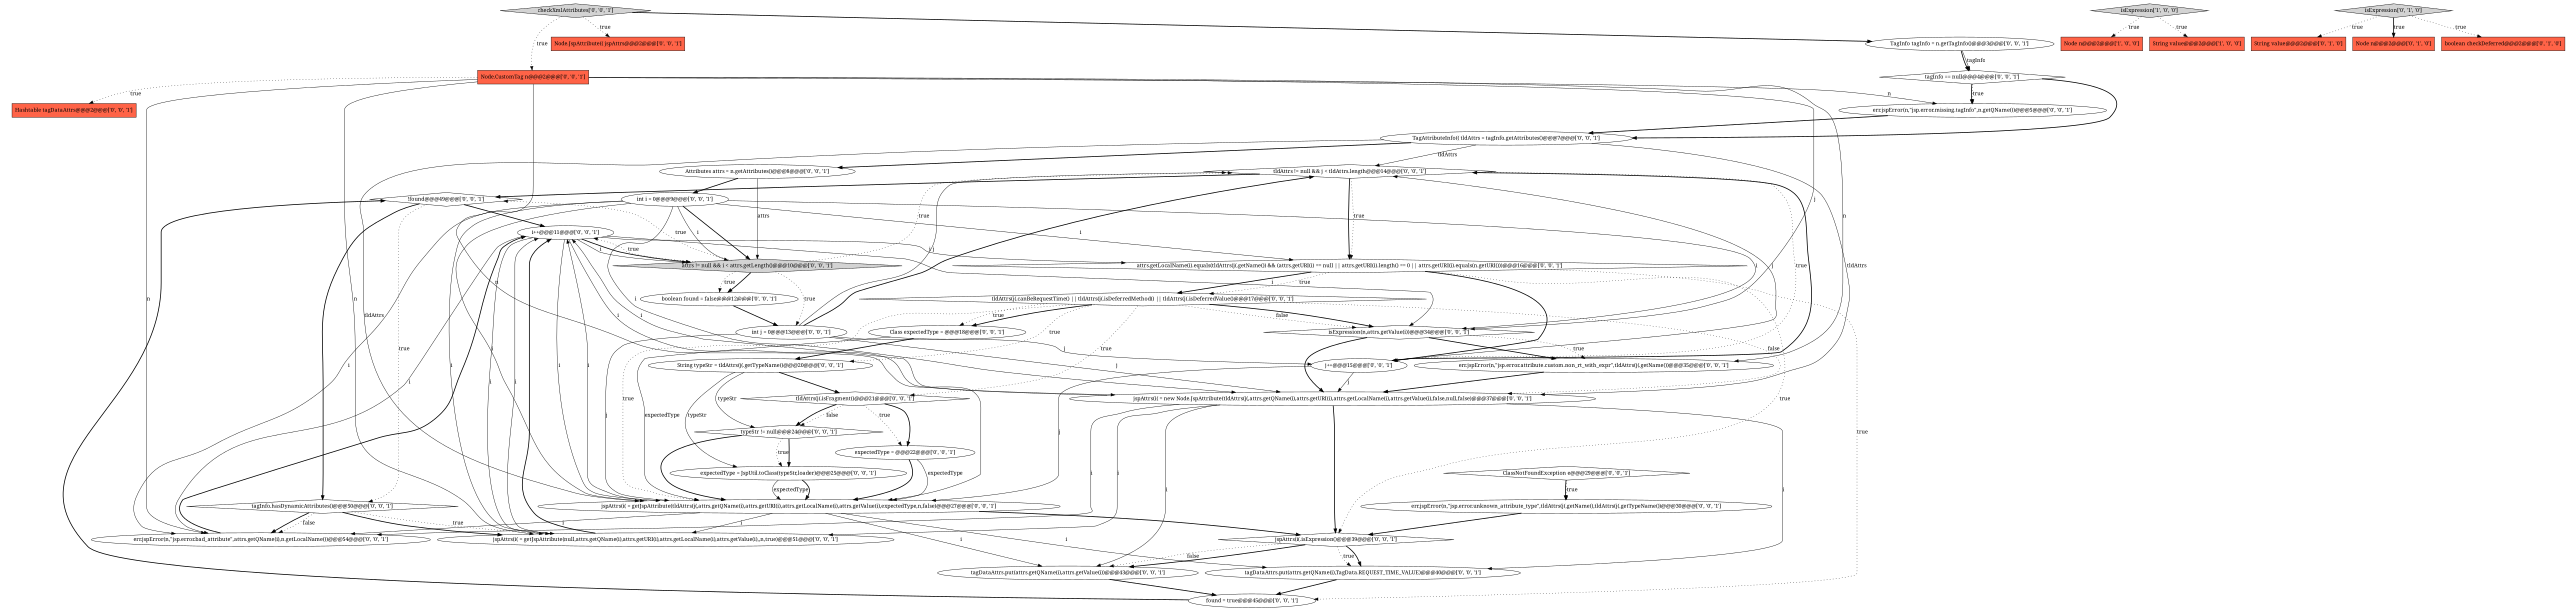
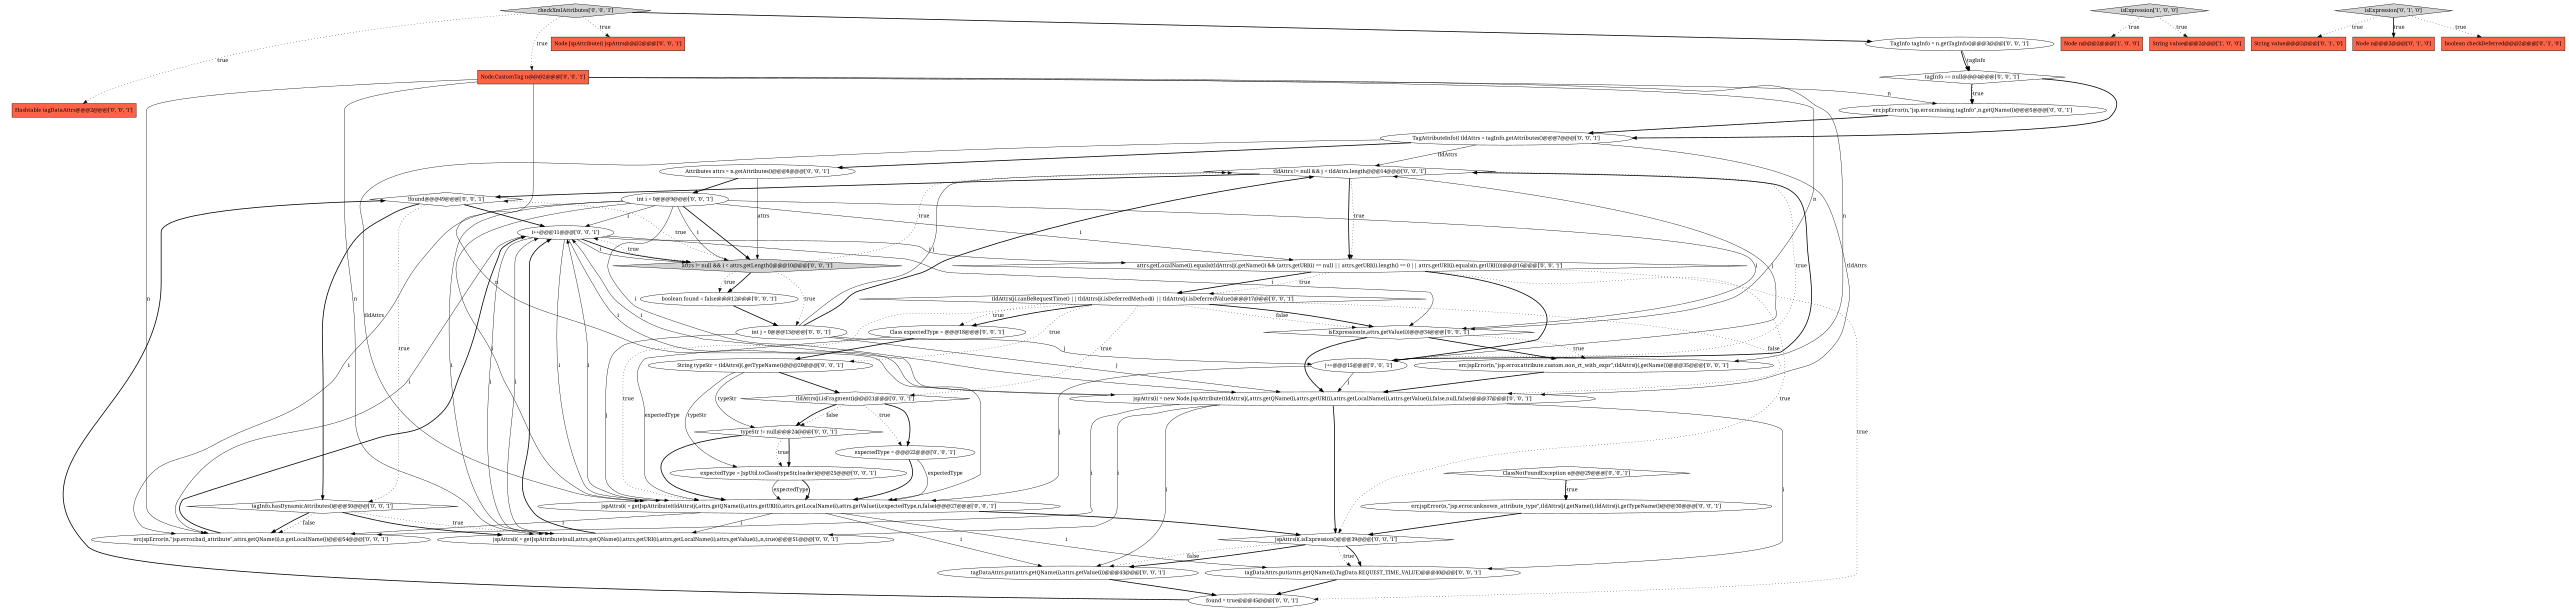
edge "Node.CustomTag n@@@2@@@['0', '0', '1']" -> "Hashtable tagDataAttrs@@@2@@@['0', '0', '1']": now "checkXmlAttributes['0', '0', '1']" -> "Hashtable tagDataAttrs@@@2@@@['0', '0', '1']"
edge "Node.CustomTag n@@@2@@@['0', '0', '1']" -> "isExpression(n,attrs.getValue(i))@@@34@@@['0', '0', '1']": label "j" -> "n"
edge "int i = 0@@@9@@@['0', '0', '1']" -> "i++@@@11@@@['0', '0', '1']": added, label "i"
